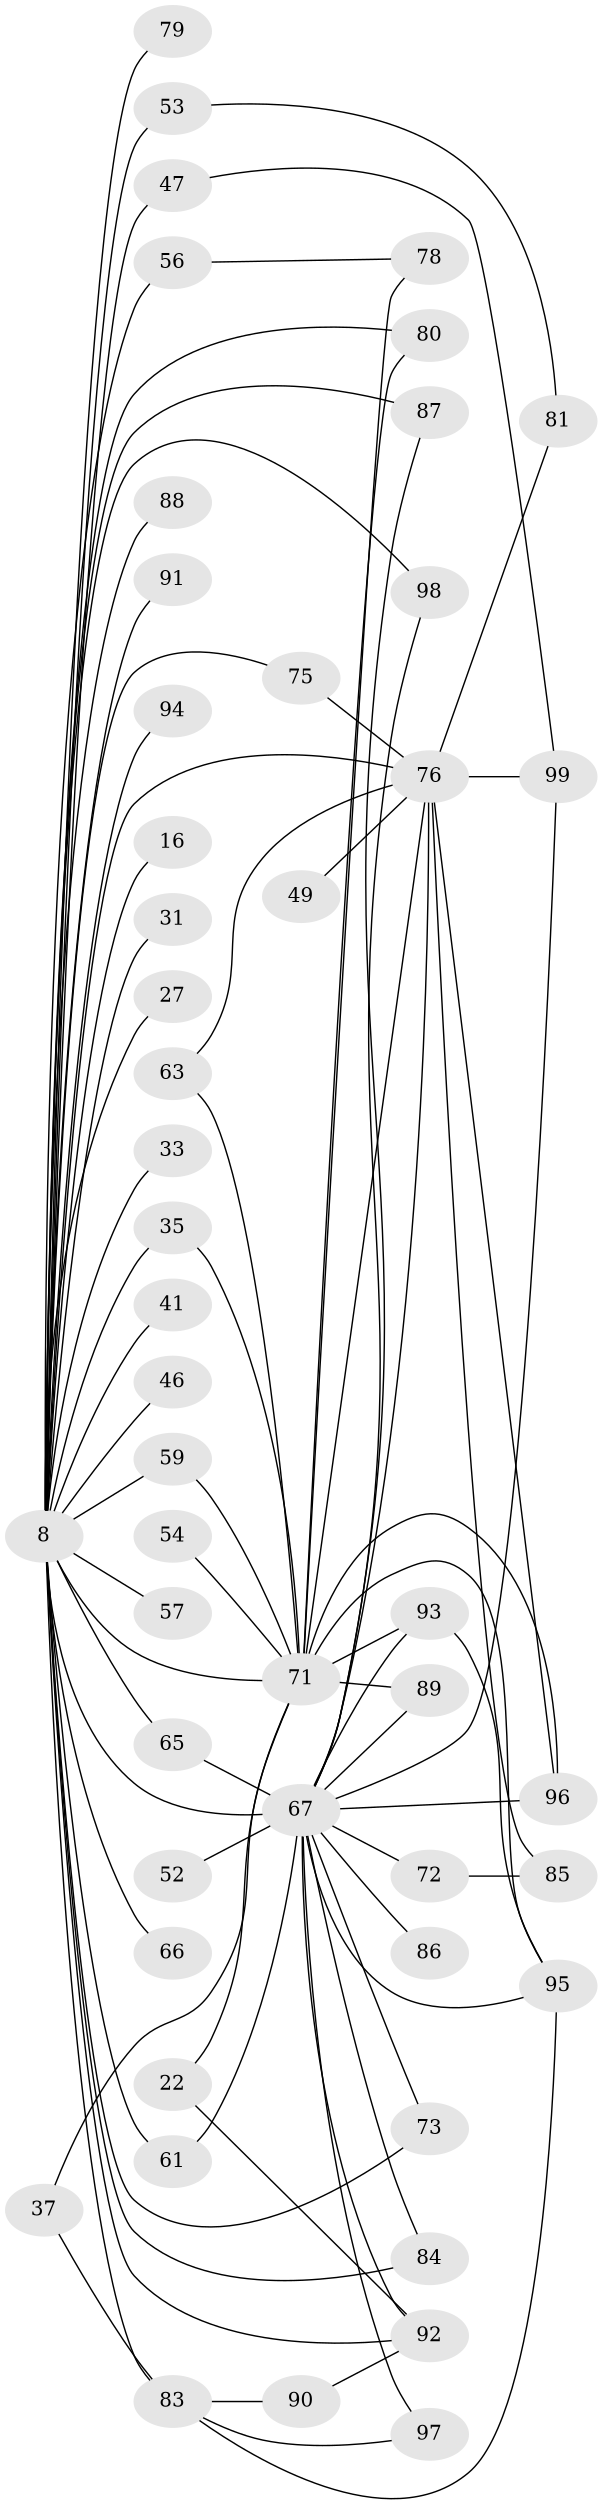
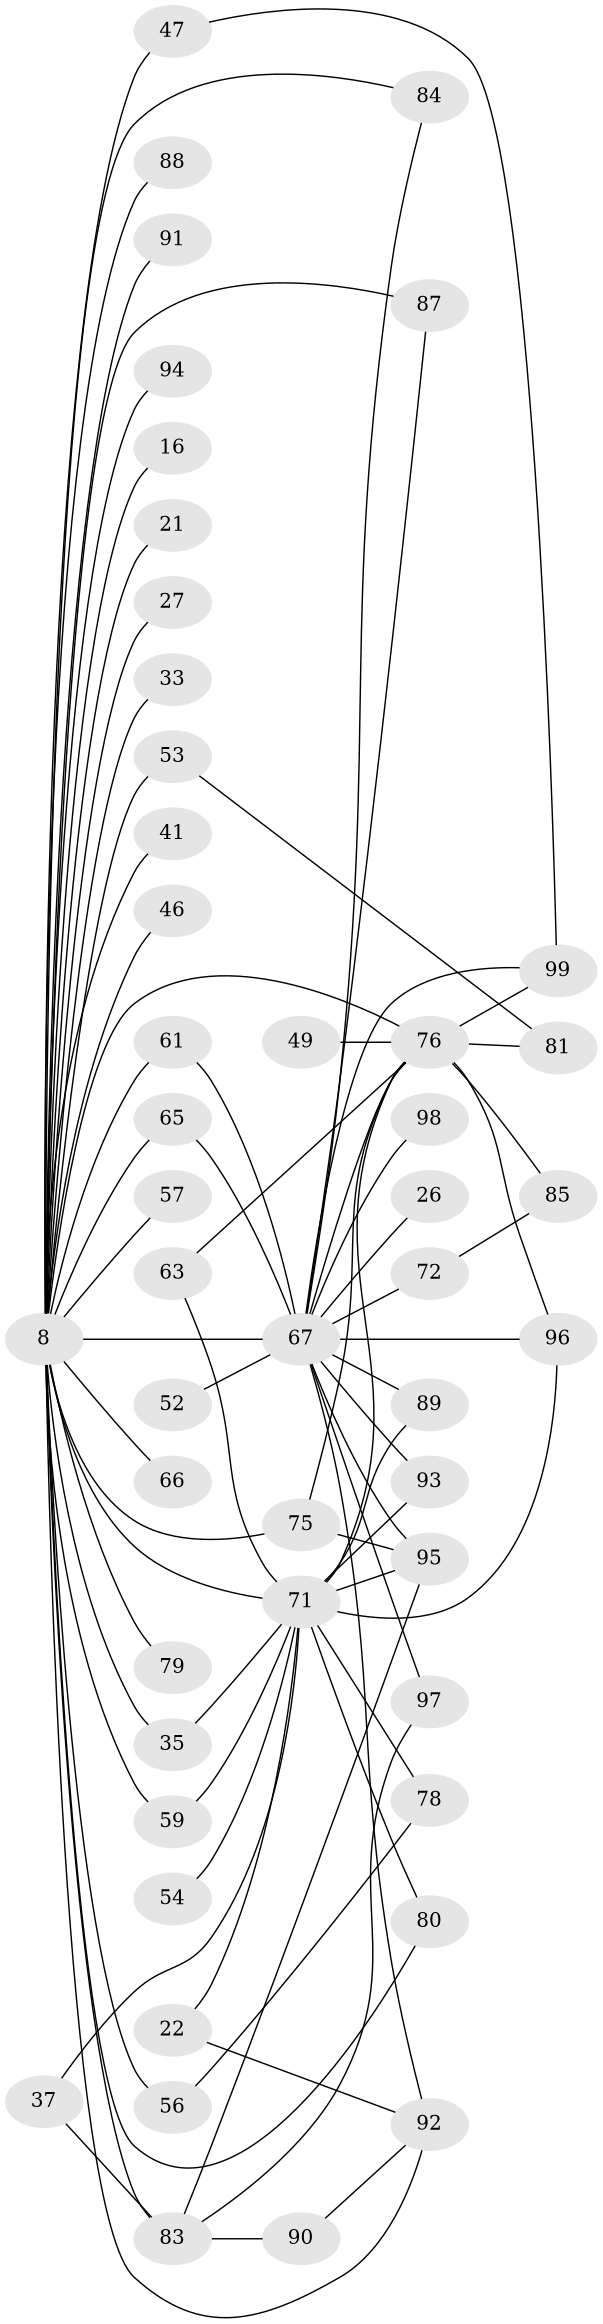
edge "98" -- "8": removed
node "31": label "31" -> "21"
edge "93" -- "95": now "75" -- "95"
node "86": label "86" -> "26"
node "73": removed
